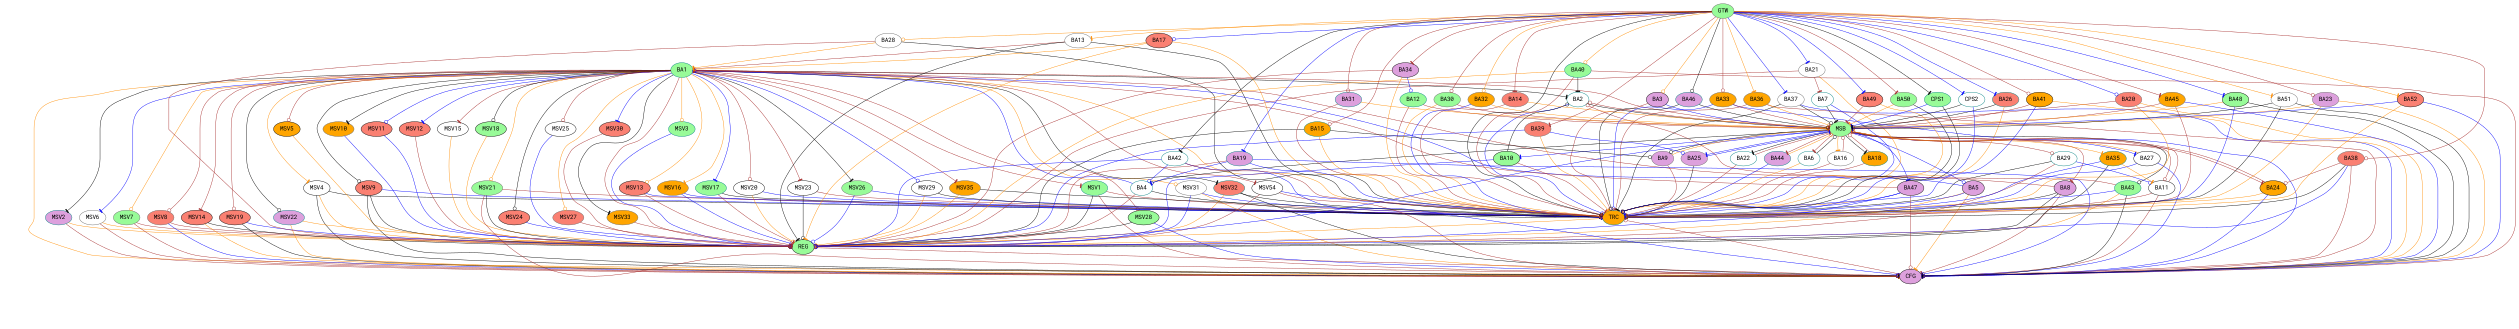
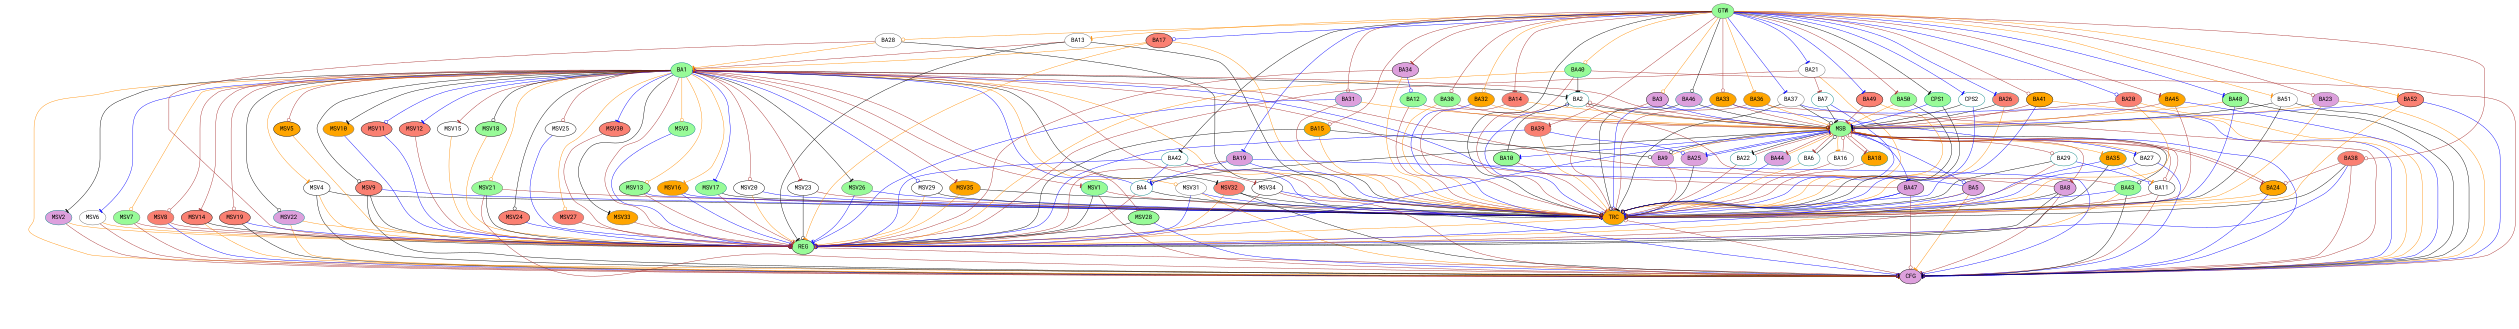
edge "MSB" -> "BA18": color black -> brown
node "MSV13": fillcolor salmon -> palegreen
node "MSV54": label "MSV54" -> "MSV34"
edge "BA10" -> "REG": now "BA31" -> "REG"
